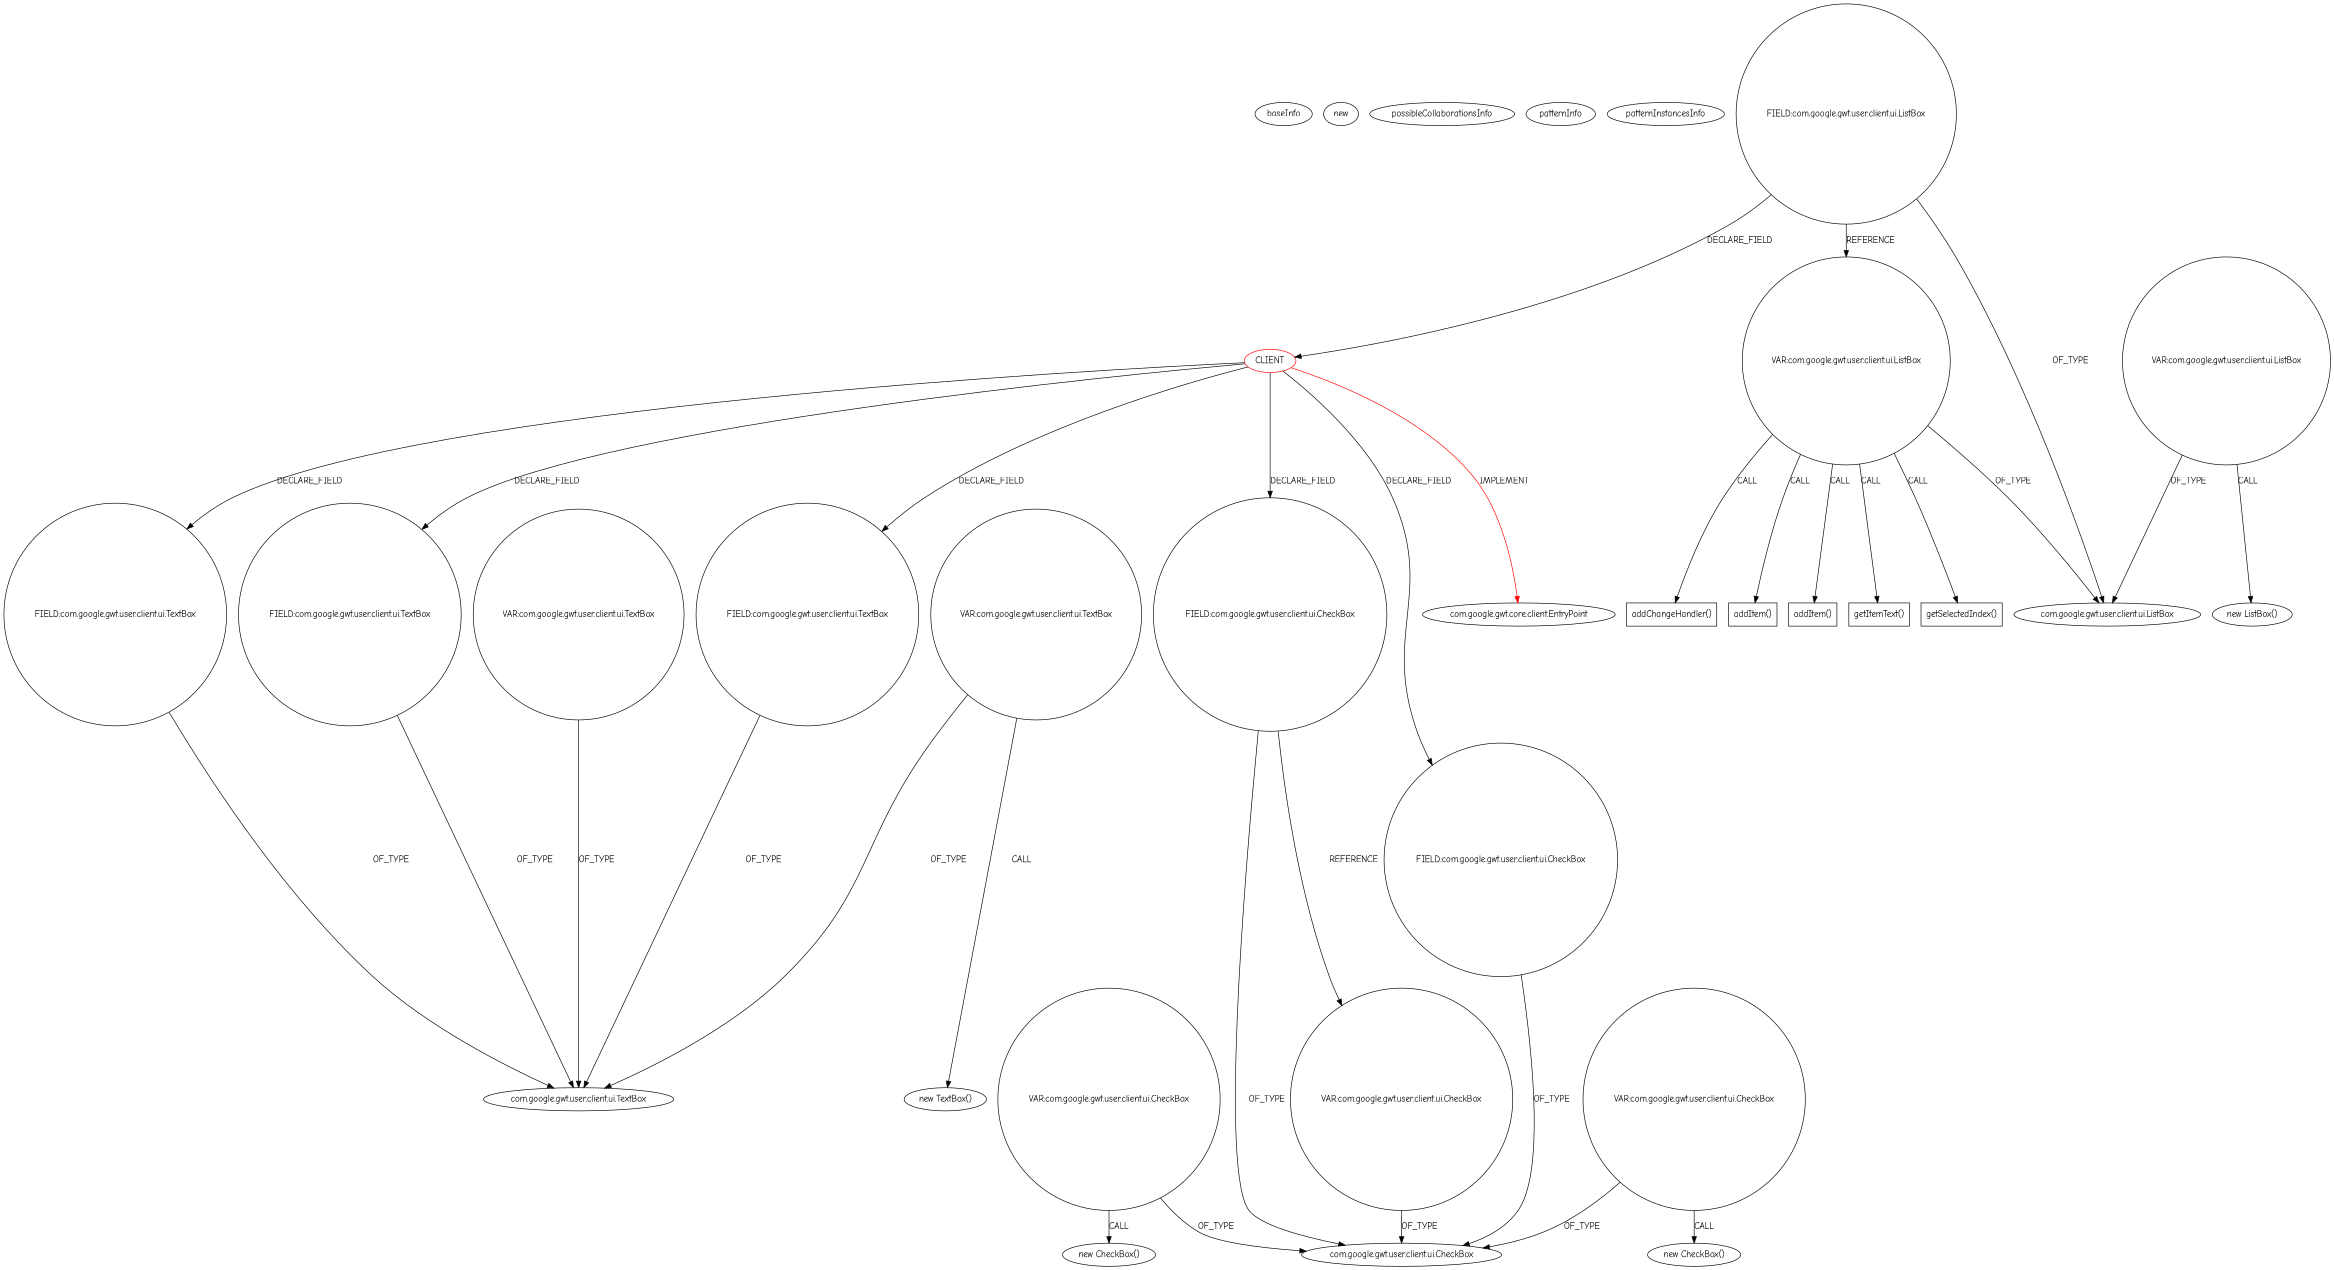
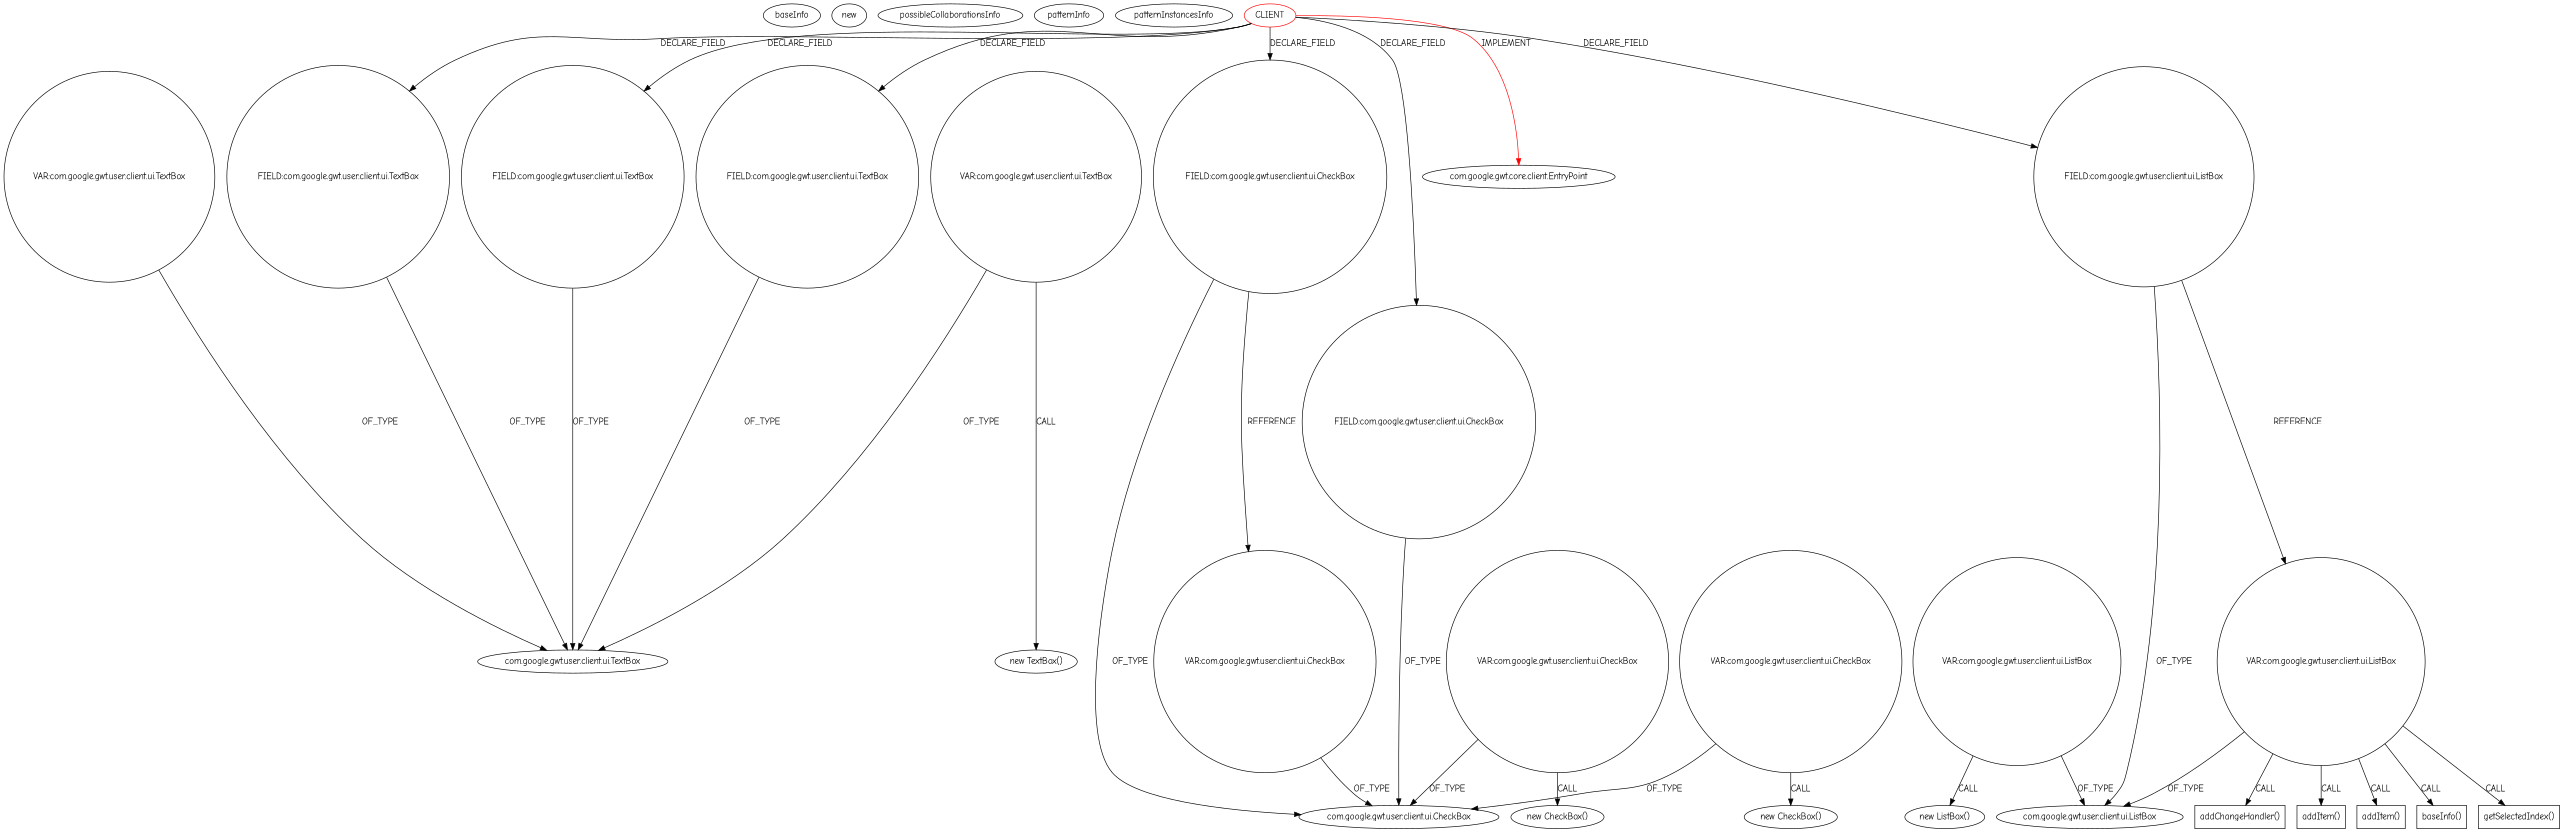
edge "FIELD:com.google.gwt.user.client.ui.ListBox" -> "CLIENT": reversed
node "getItemText()": label "getItemText()" -> "baseInfo()"
